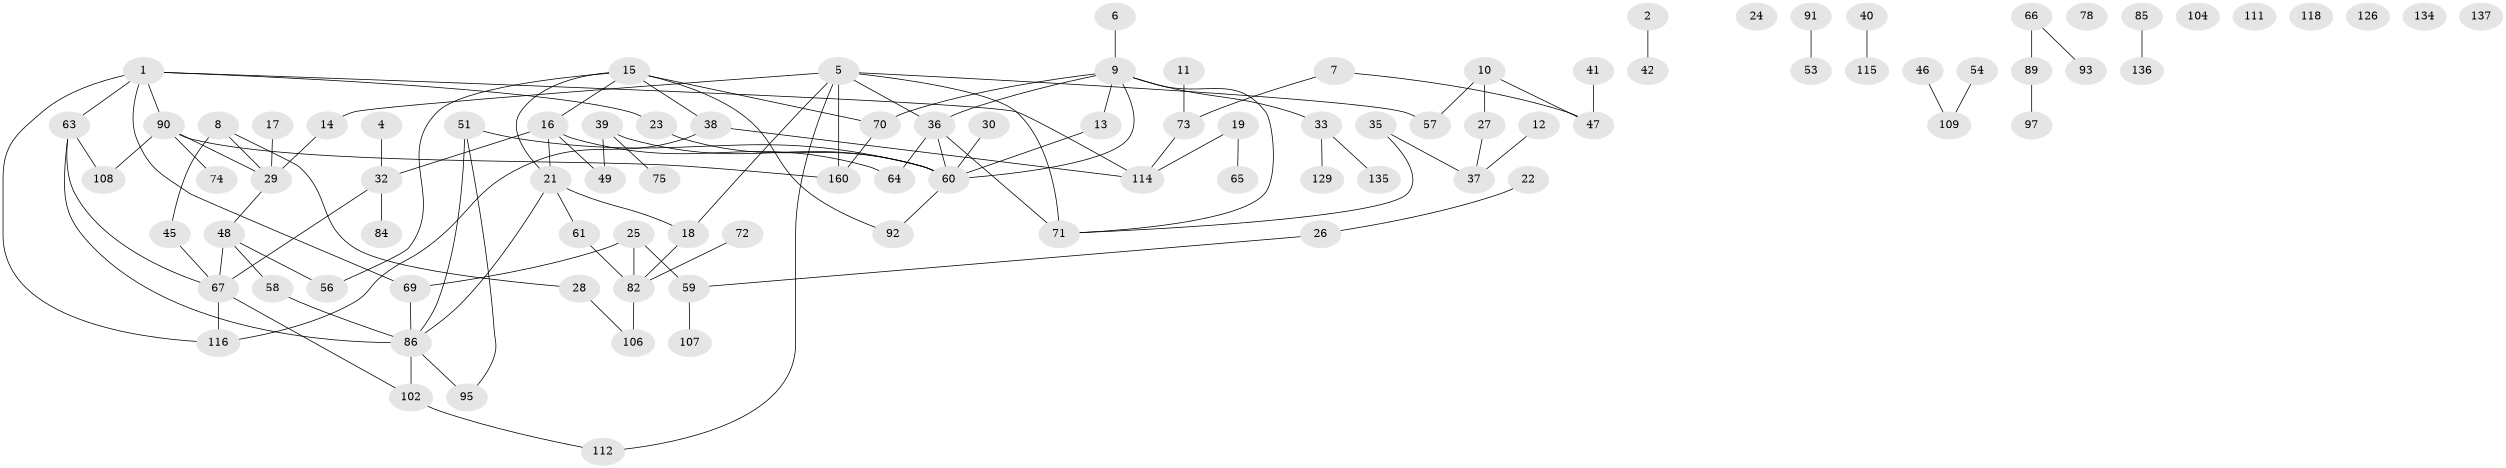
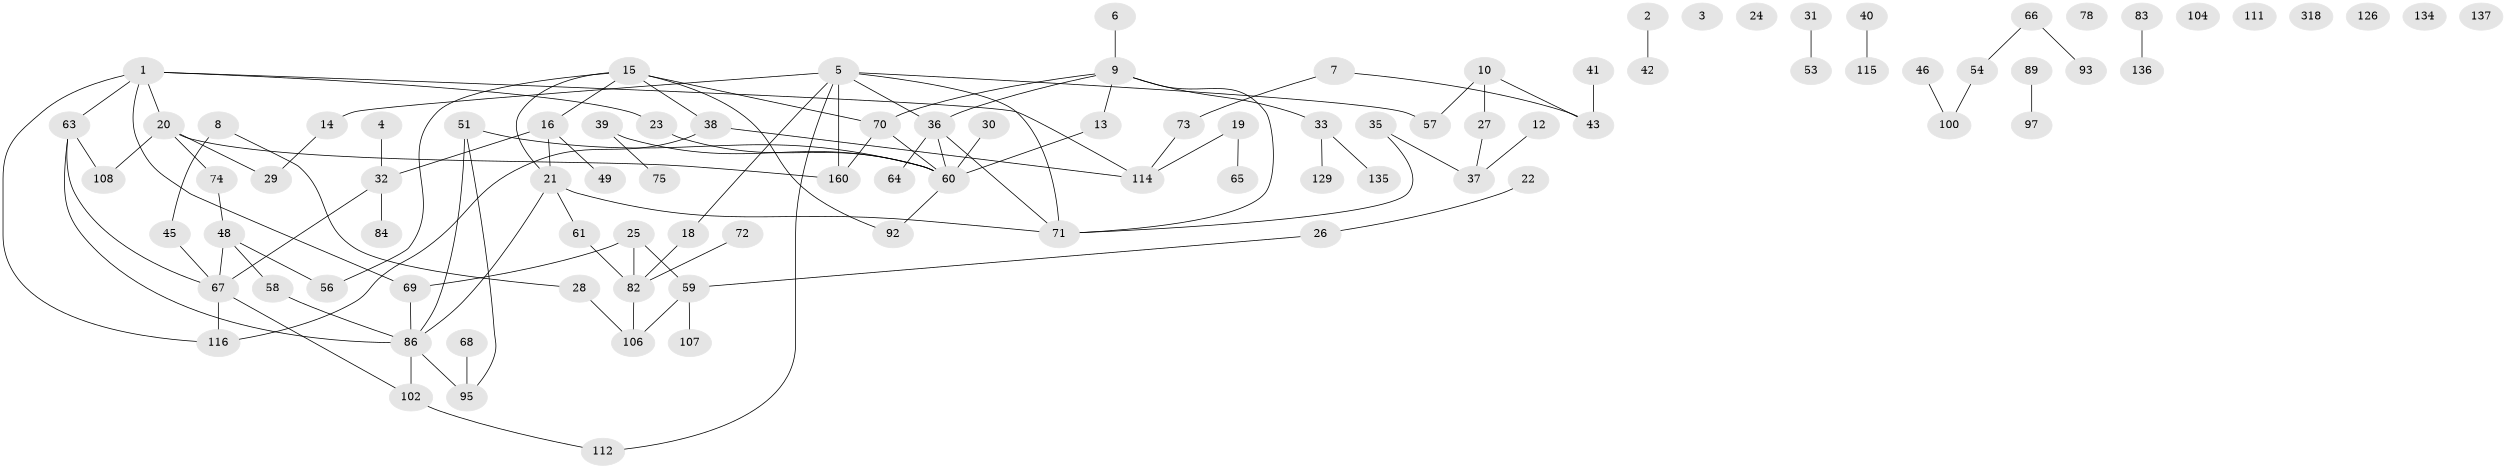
node "3": added
node "91": label "91" -> "31"
node "85": label "85" -> "83"
node "118": label "118" -> "318"
edge "66" -- "89": now "66" -- "54"
node "11": removed
node "90": label "90" -> "20"
node "17": removed
node "47": label "47" -> "43"
node "109": label "109" -> "100"
edge "8" -- "29": removed
edge "16" -- "64": removed
edge "39" -- "49": removed
edge "9" -- "60": now "70" -- "60"
edge "29" -- "48": now "74" -- "48"
edge "21" -- "18": now "21" -- "71"
edge "59" -- "106": added
node "68": added
